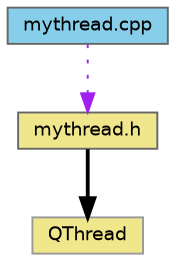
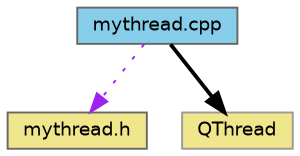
edge "mythread.h" -> "QThread": now "mythread.cpp" -> "QThread"
